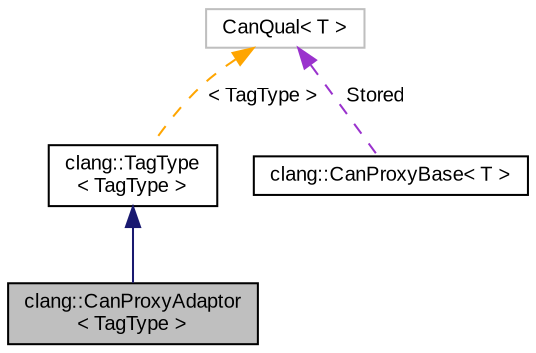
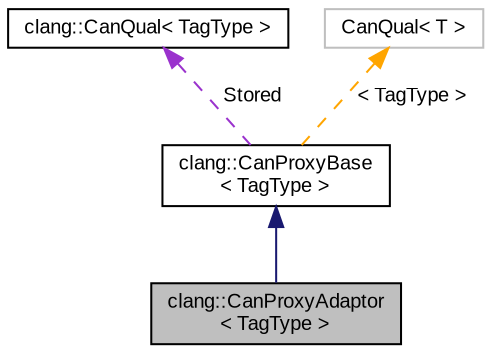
node "clang::CanQual< TagType >": added
node "clang::TagType < TagType >": label "clang::TagType < TagType >" -> "clang::CanProxyBase < TagType >"
node "clang::CanProxyBase< T >": removed
